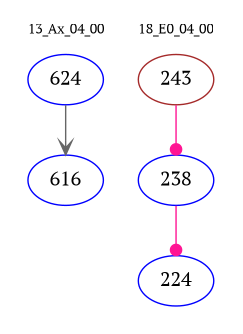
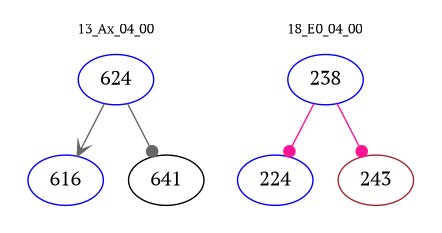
edge "243" -> "238": reversed
node "641": added
